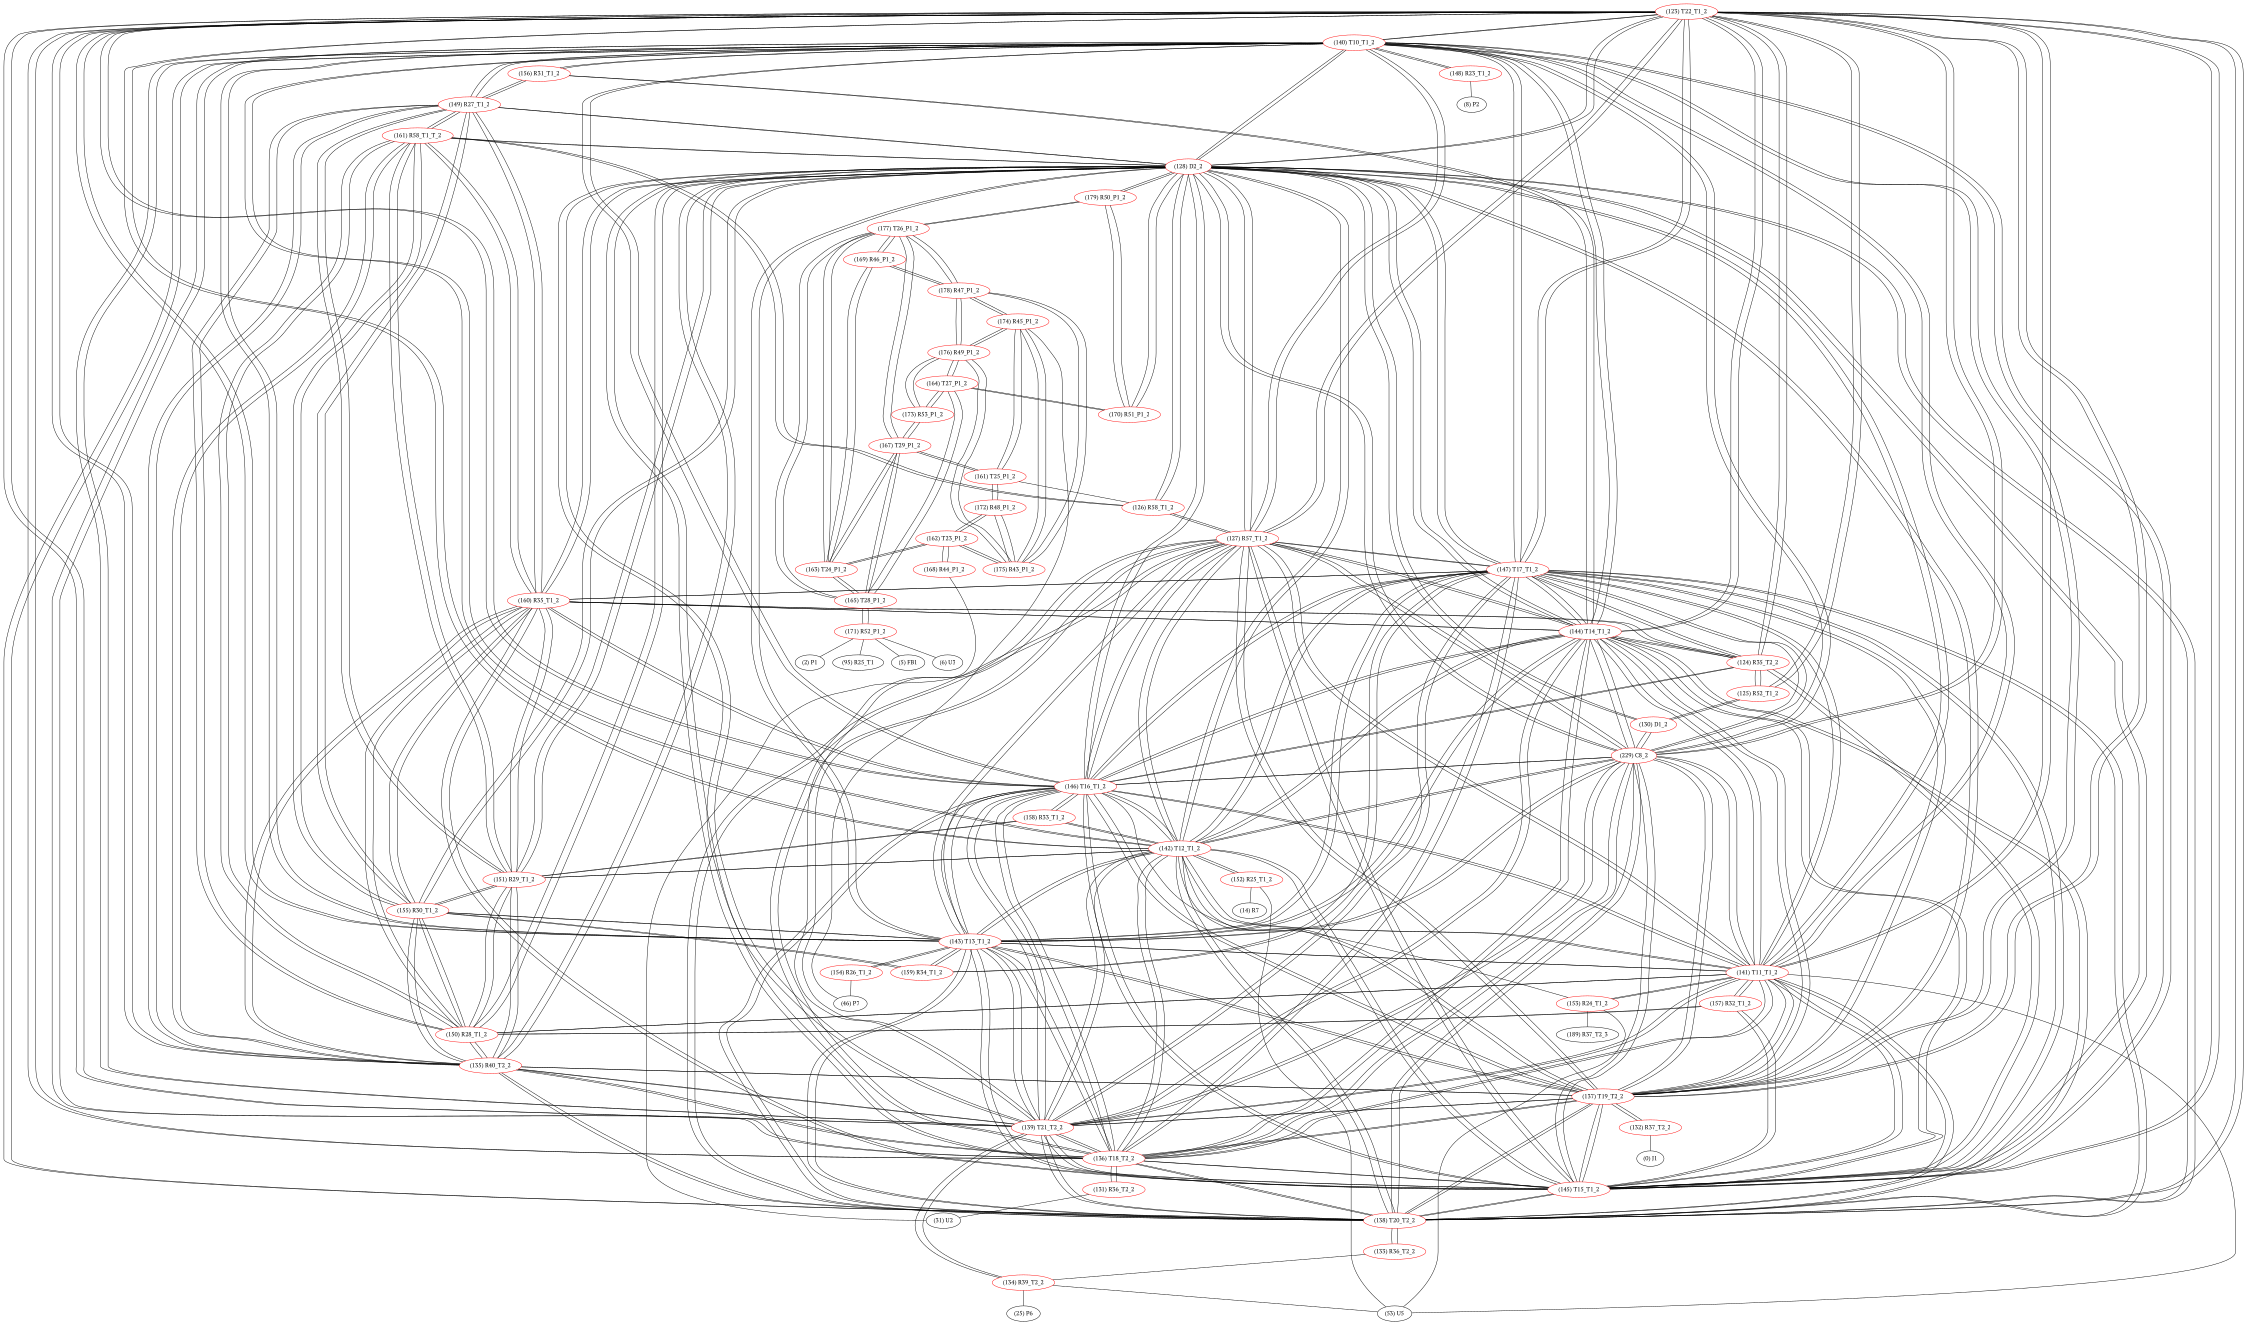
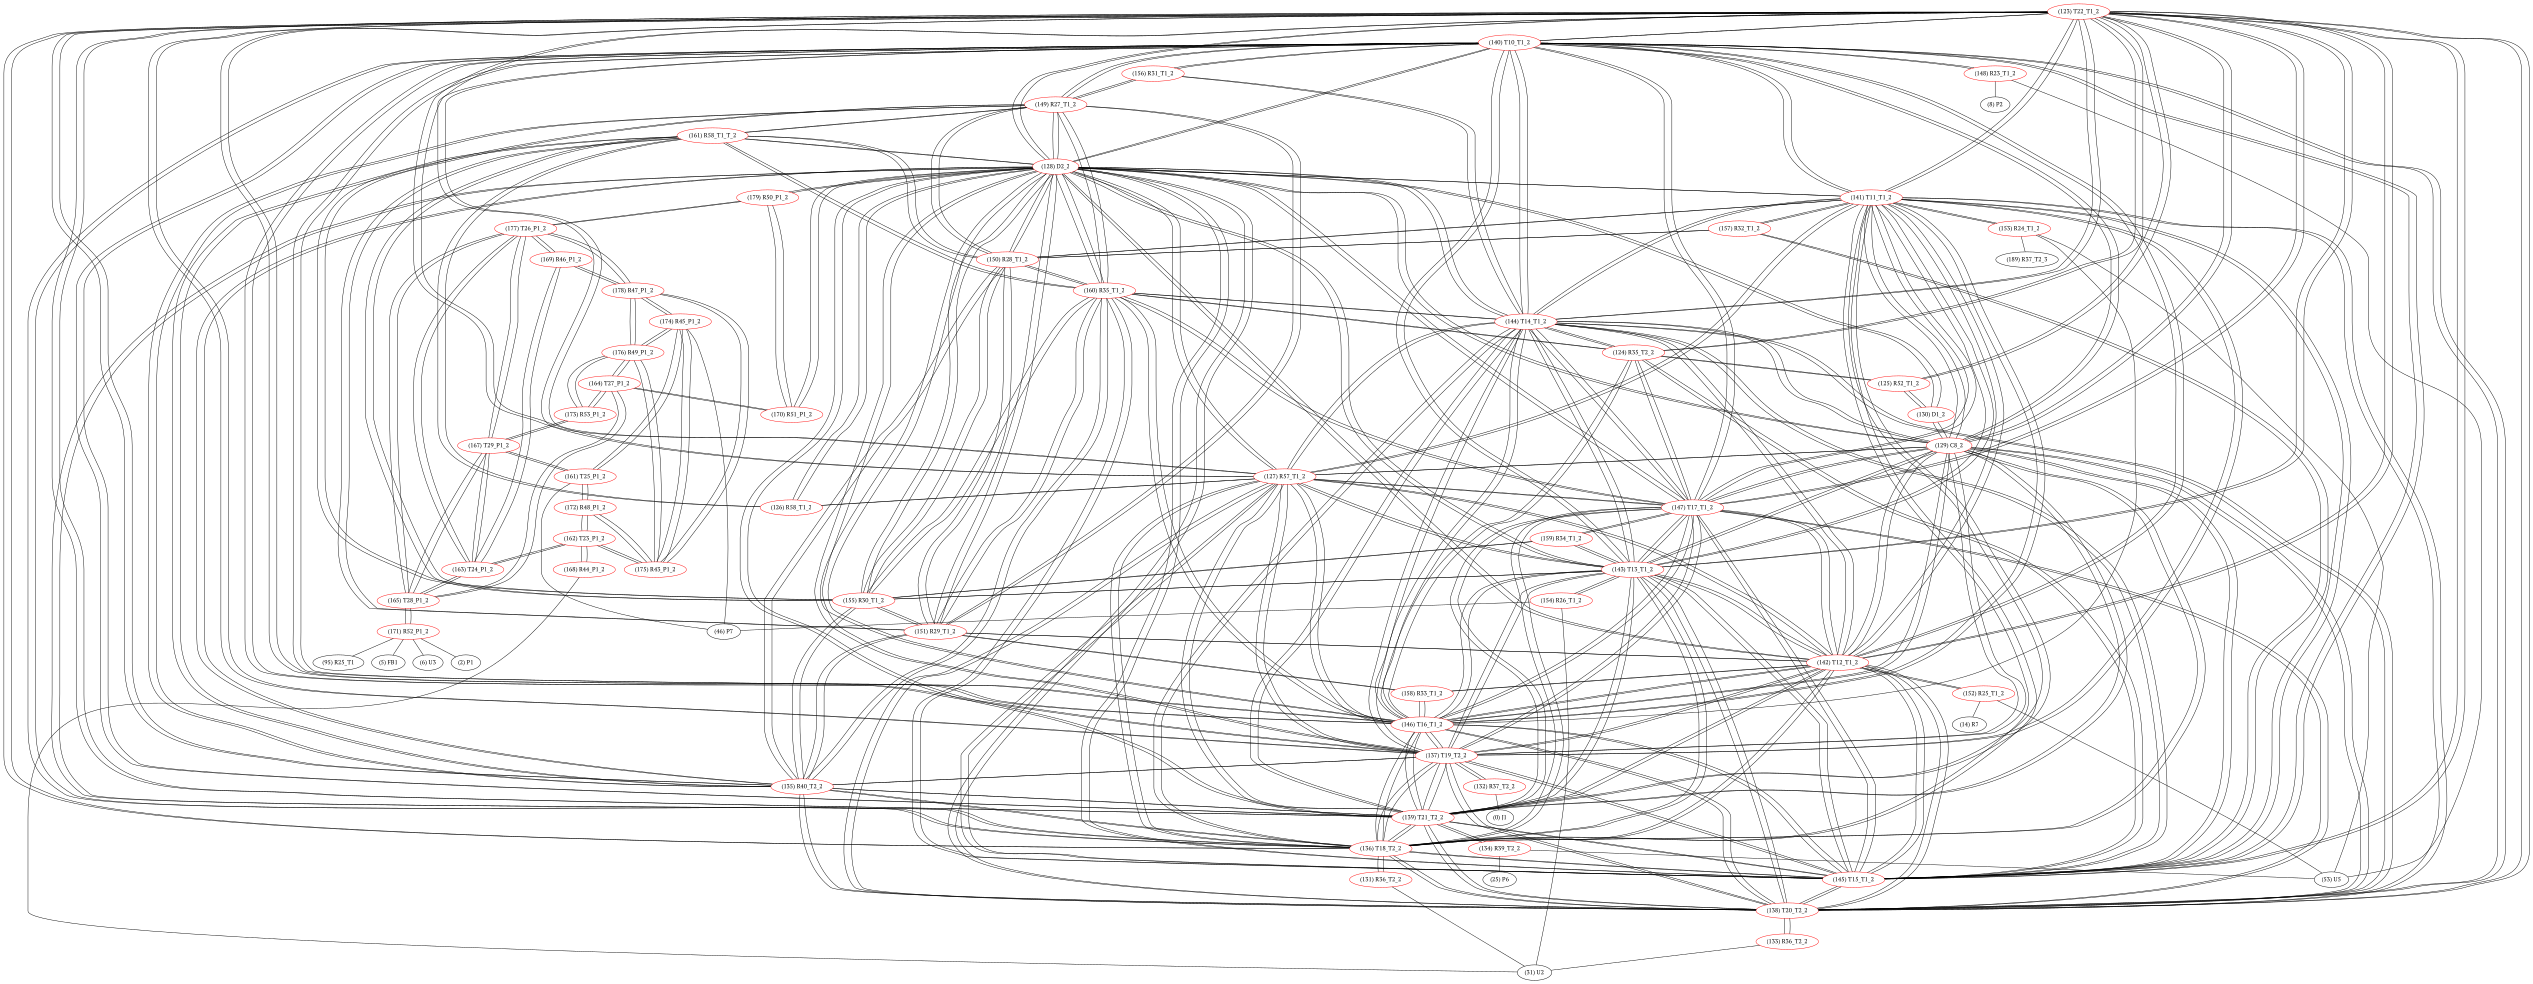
edge "(161) T25_P1_2" -- "(126) R58_T1_2": now "(161) T25_P1_2" -- "(46) P7"
node "(229) C8_2": label "(229) C8_2" -> "(129) C8_2"
edge "(154) R26_T1_2" -- "(31) U2": added
edge "(133) R36_T2_2" -- "(134) R39_T2_2": now "(133) R36_T2_2" -- "(31) U2"
edge "(141) T11_T1_2" -- "(53) U5": now "(148) R23_T1_2" -- "(53) U5"
